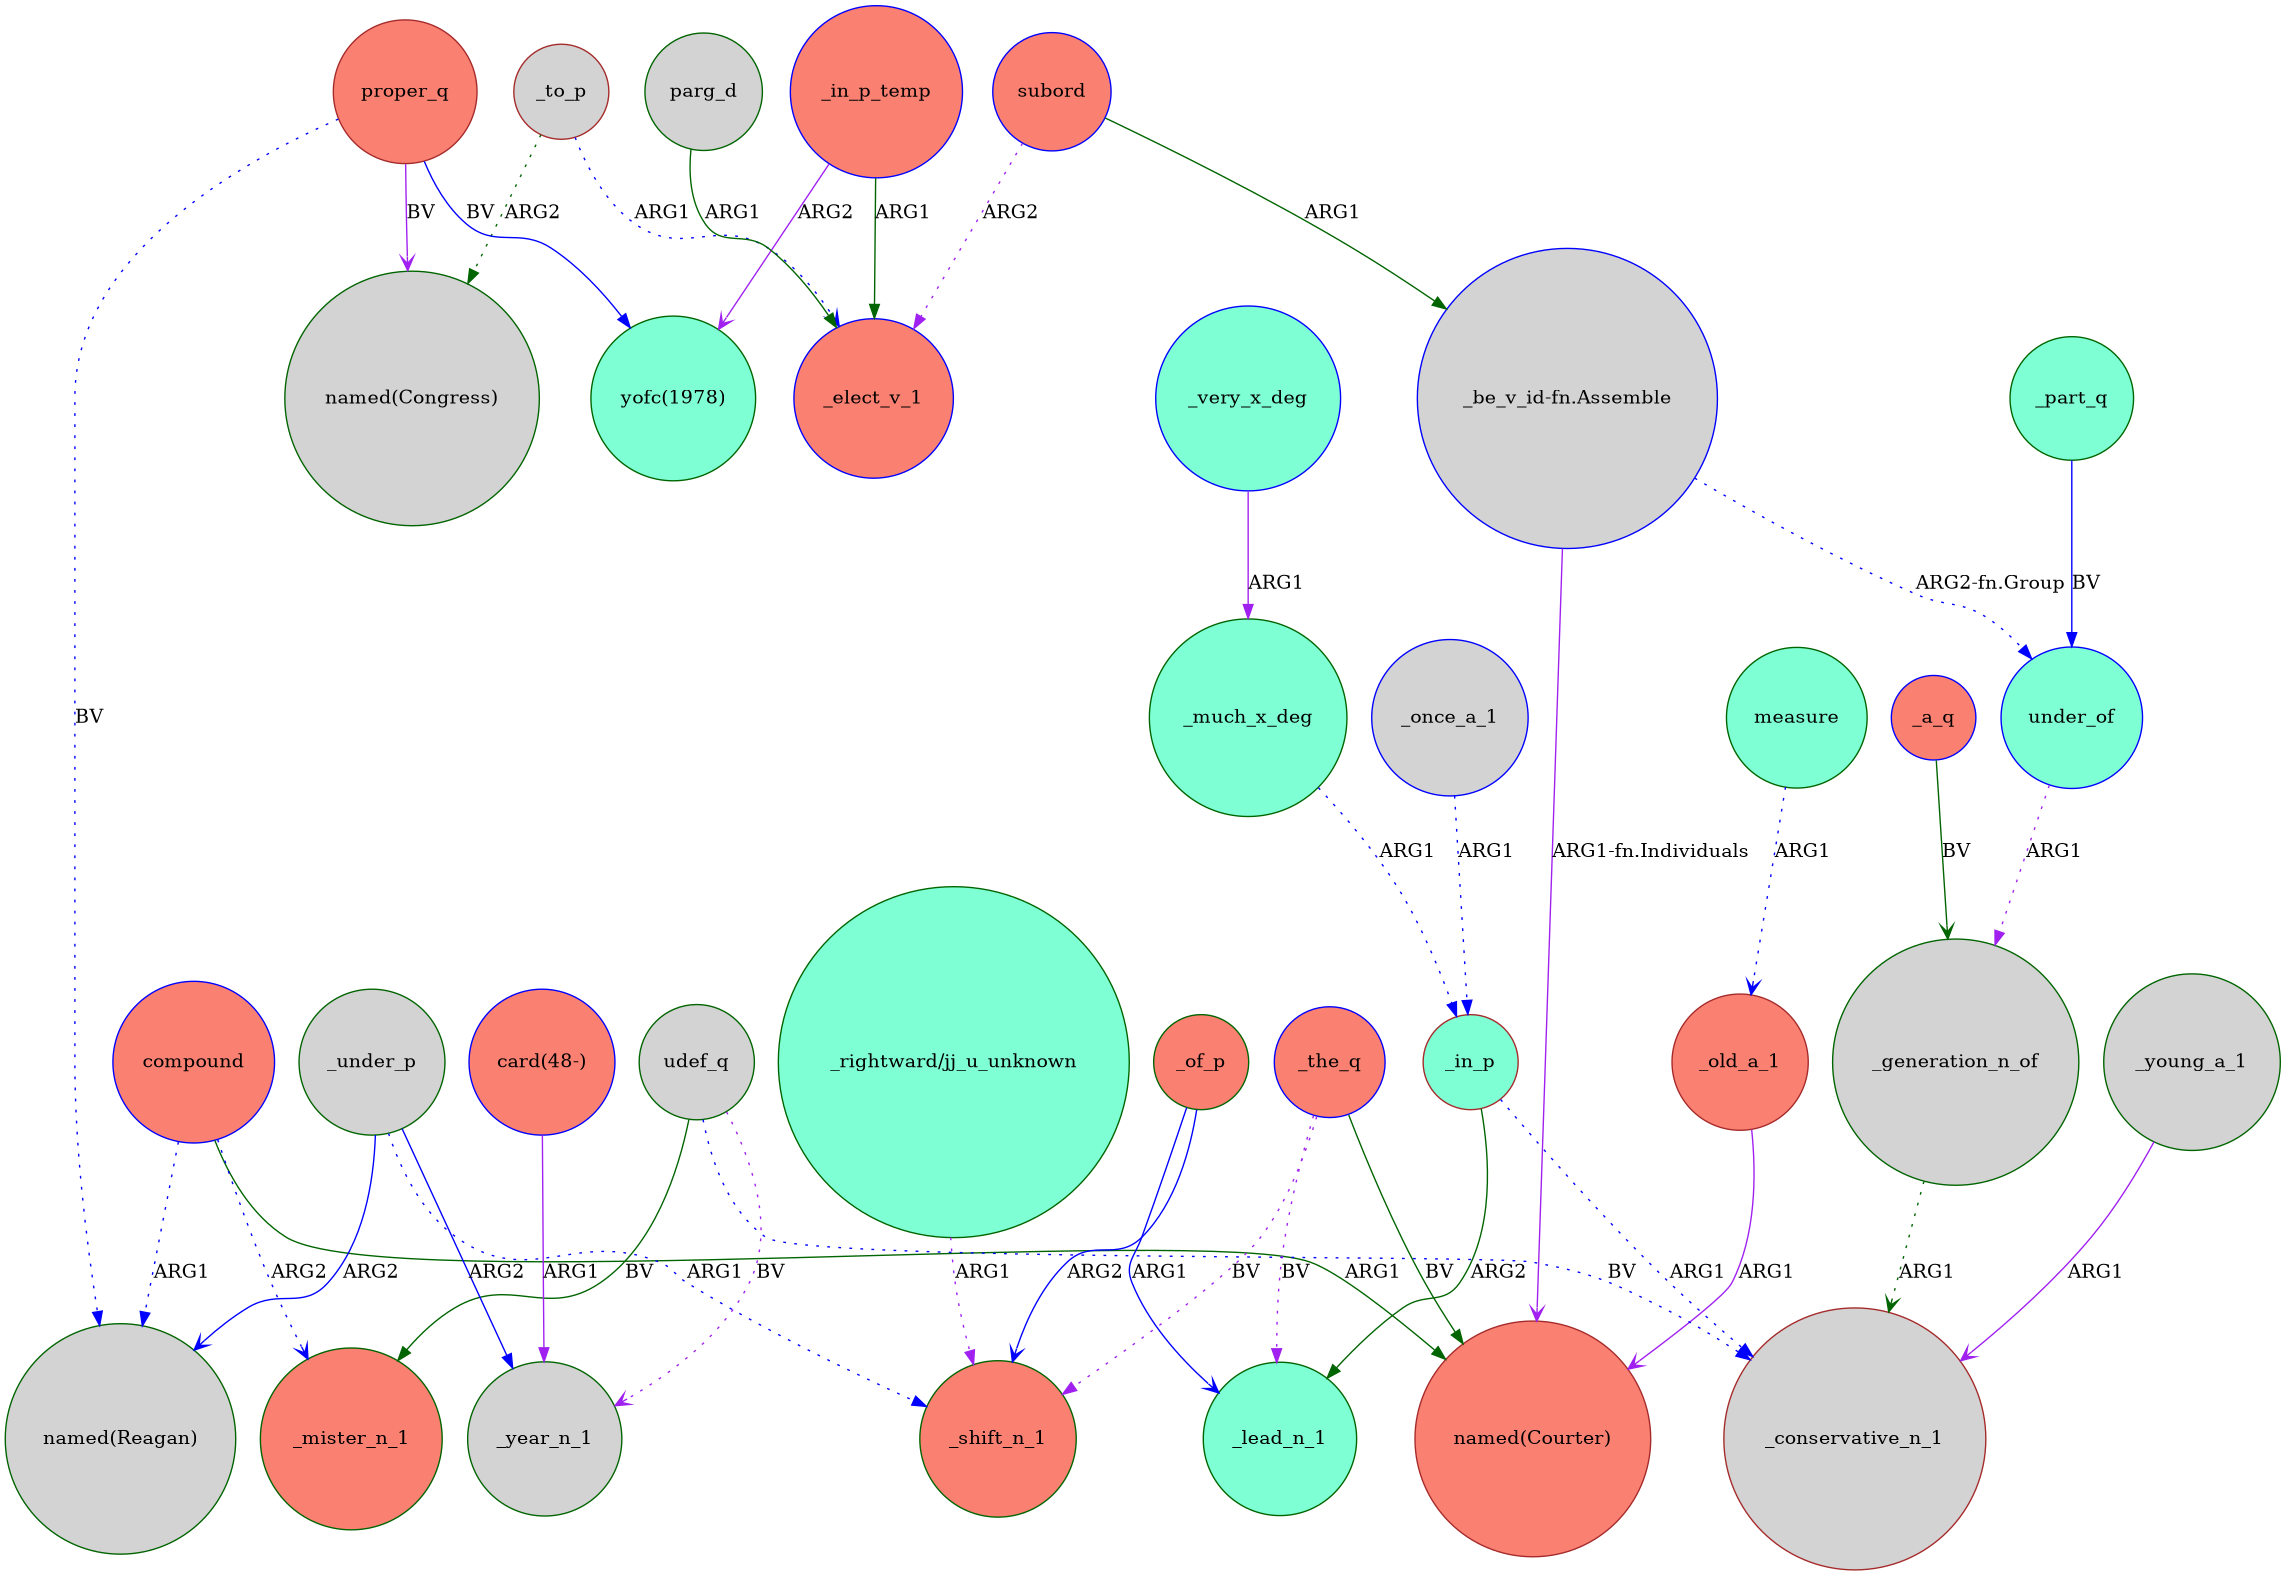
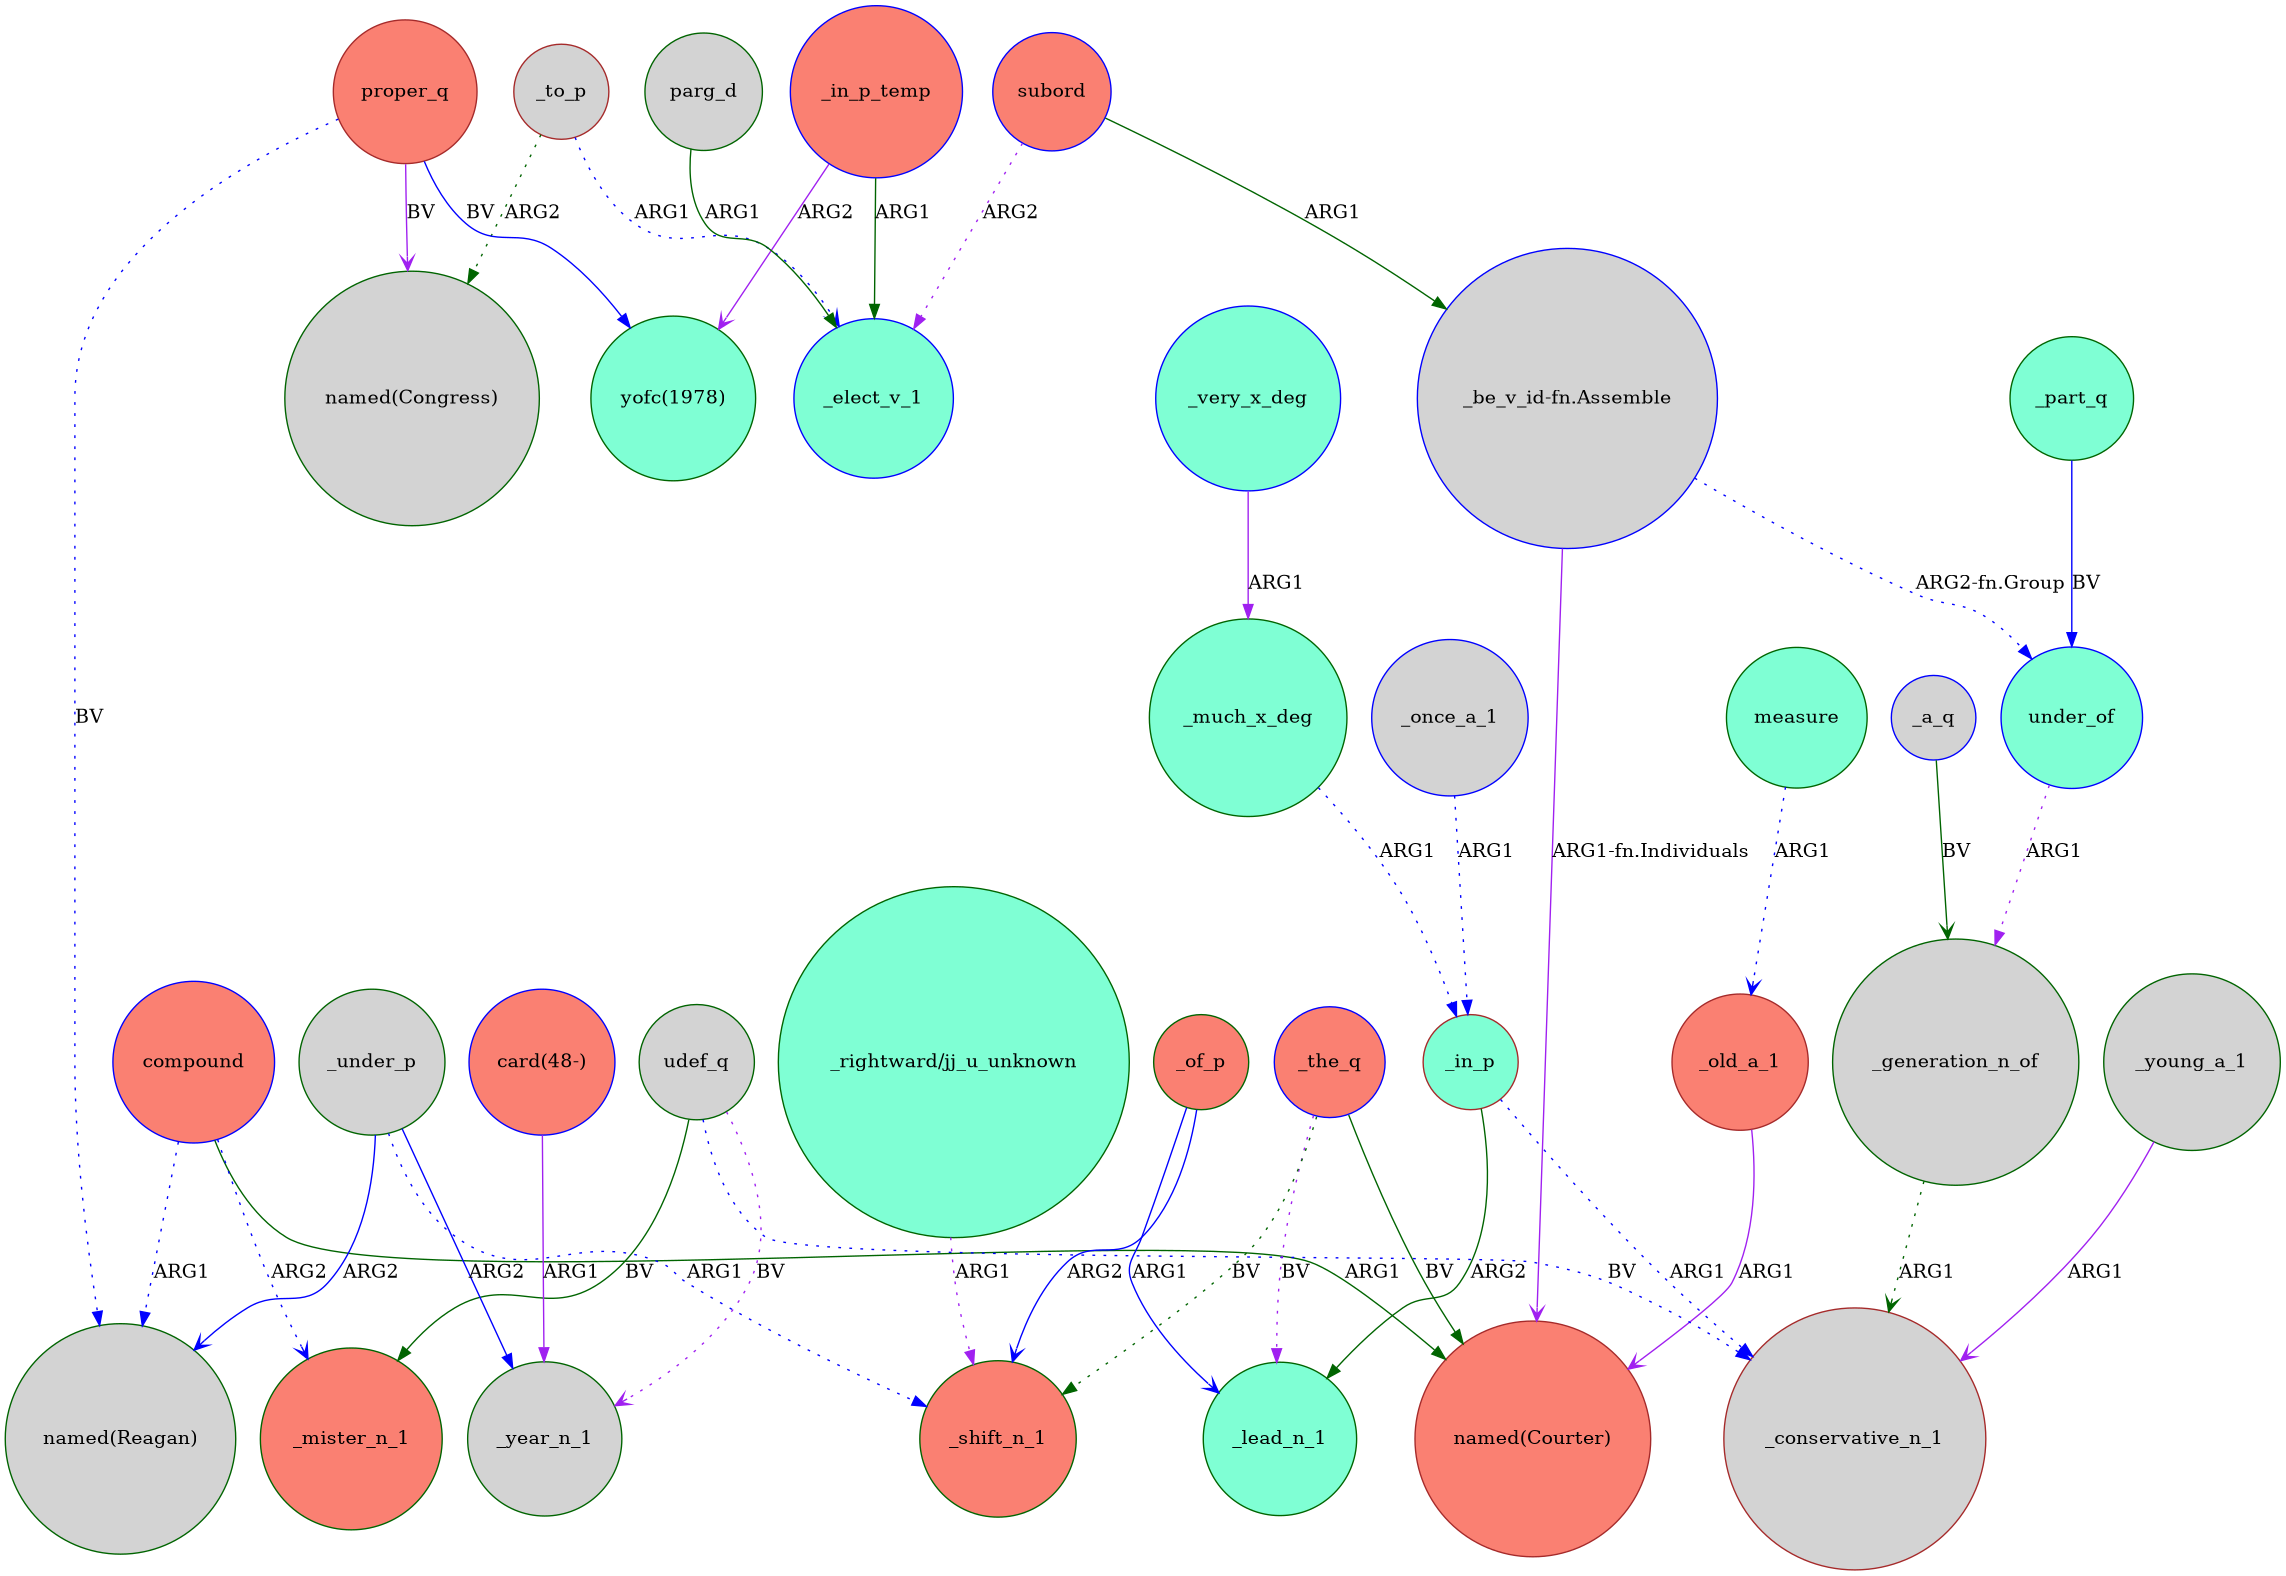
node "_elect_v_1": fillcolor salmon -> aquamarine
node "_a_q": fillcolor salmon -> lightgrey
edge "_the_q" -> "_shift_n_1": color purple -> darkgreen
